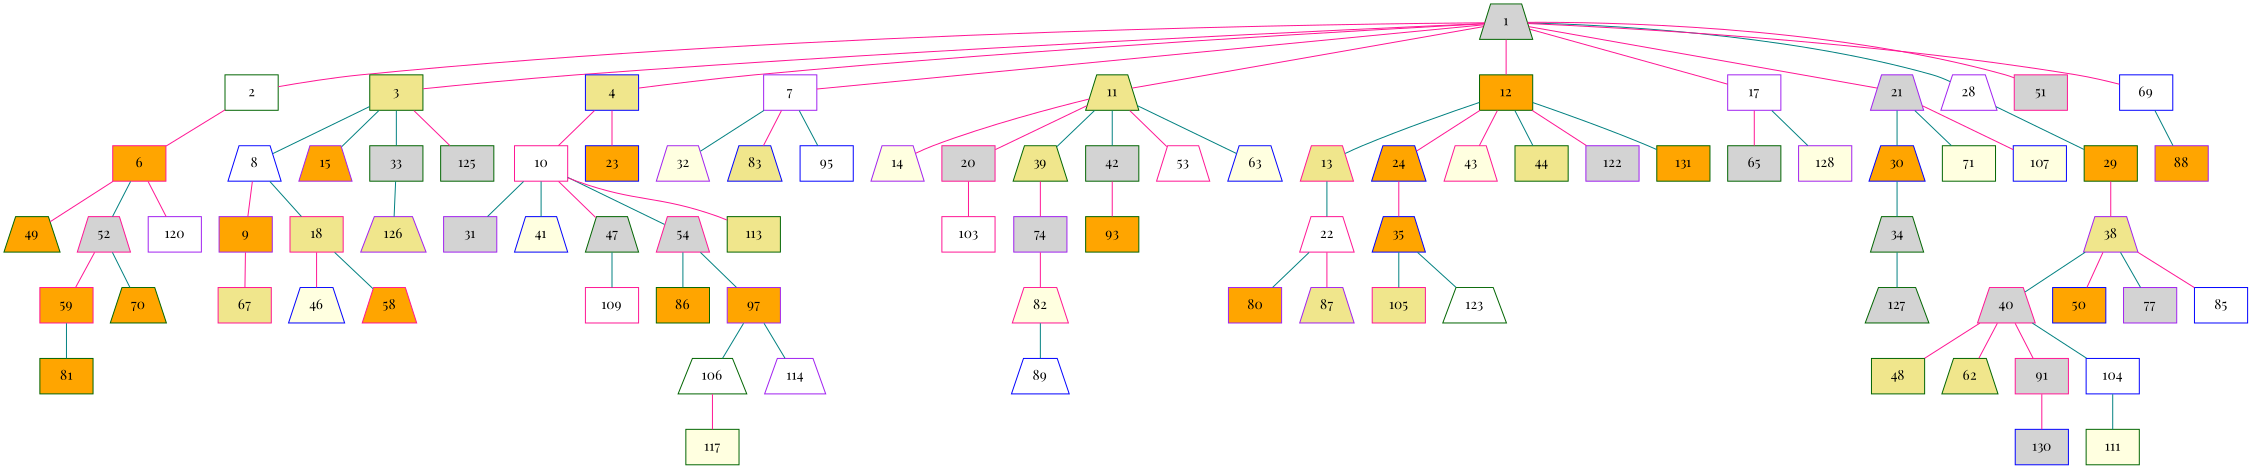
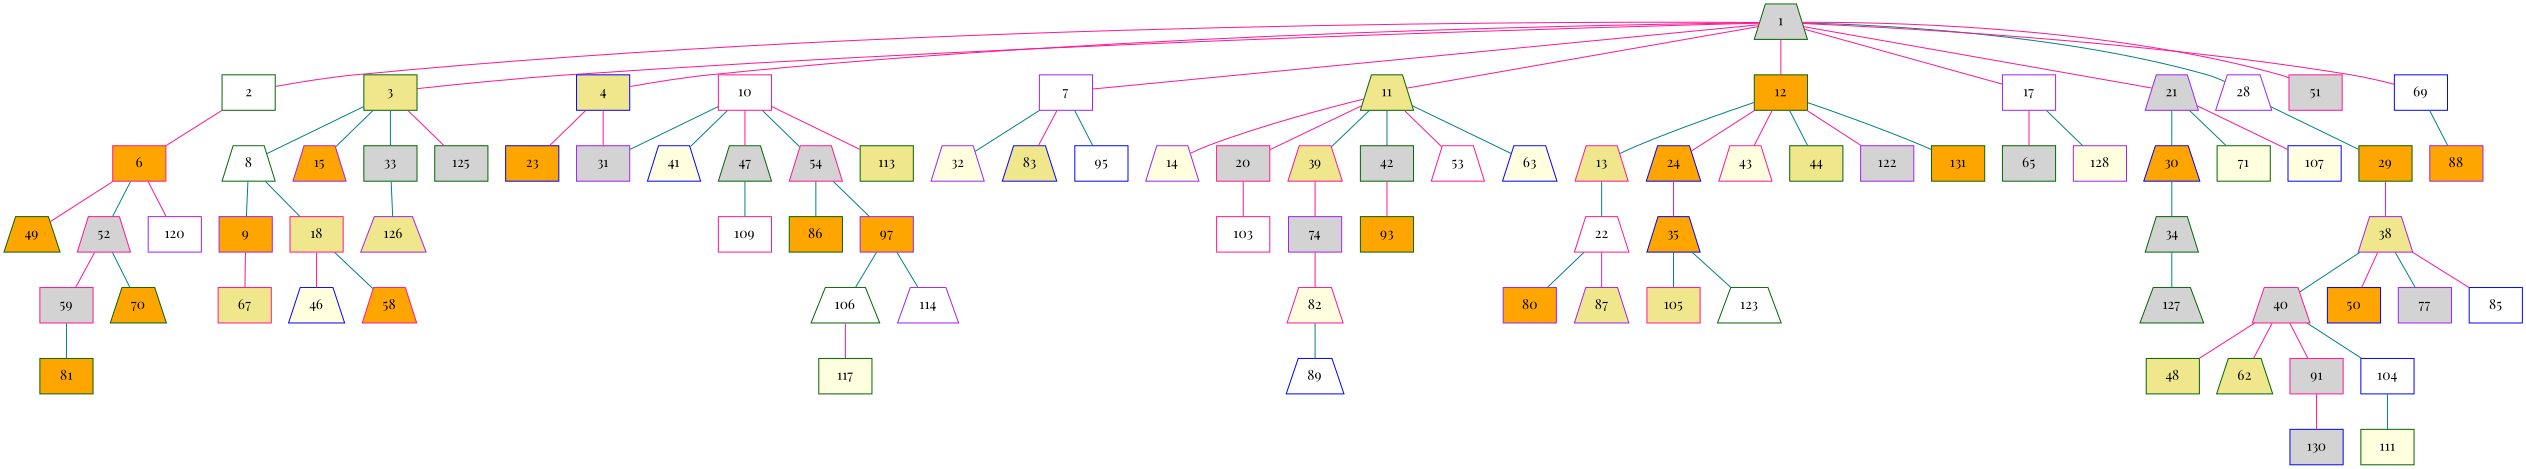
edge "4" -- "10": now "4" -- "31"
node "8": color blue -> darkgreen
node "39": color darkgreen -> deeppink
edge "8" -- "9": color deeppink -> teal
node "59": fillcolor orange -> lightgrey
